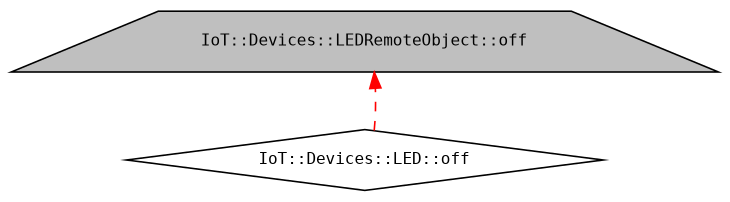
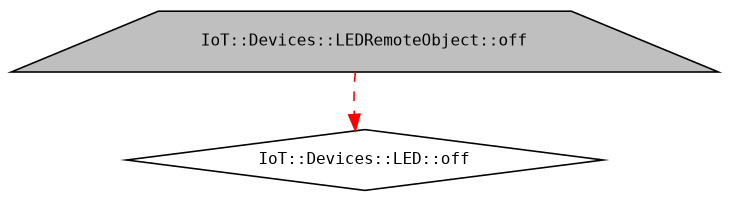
edge "IoT::Devices::LED::off" -> "IoT::Devices::LEDRemoteObject::off": reversed
